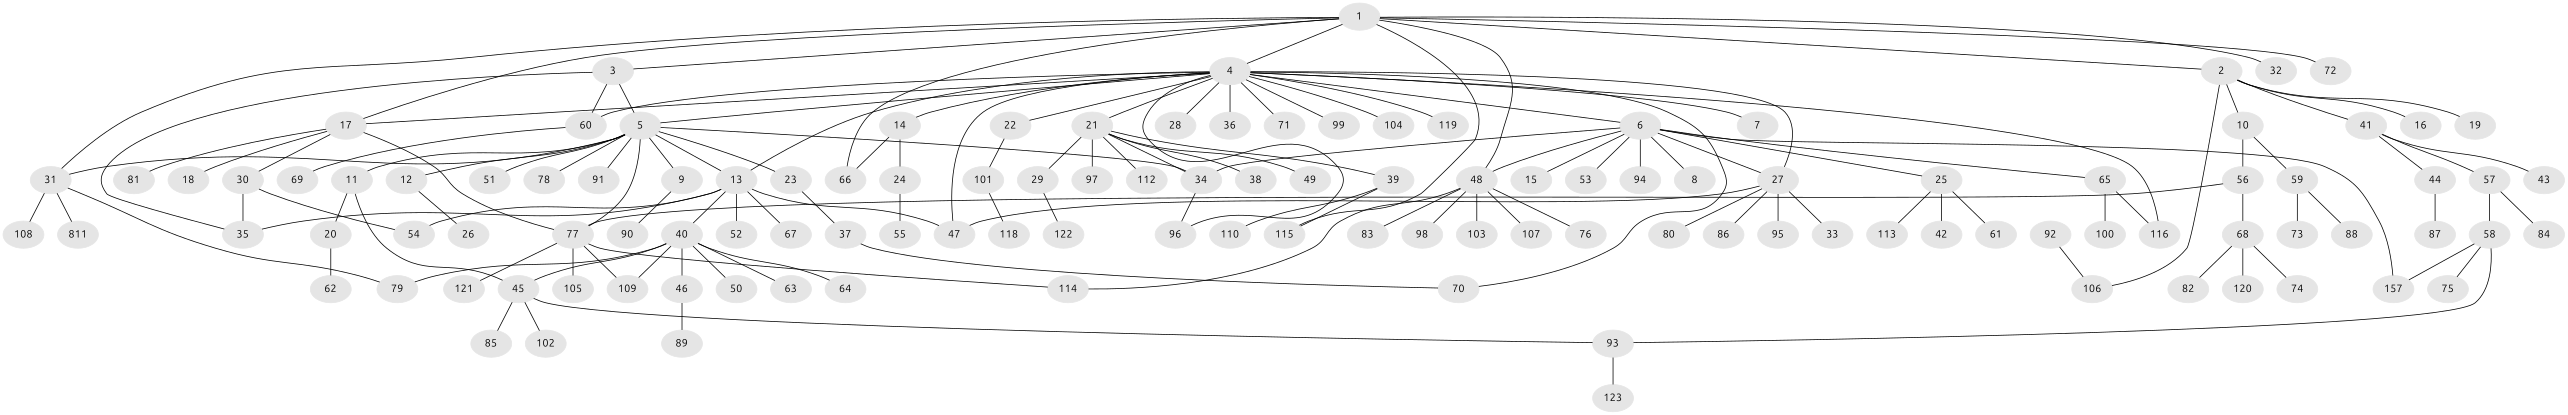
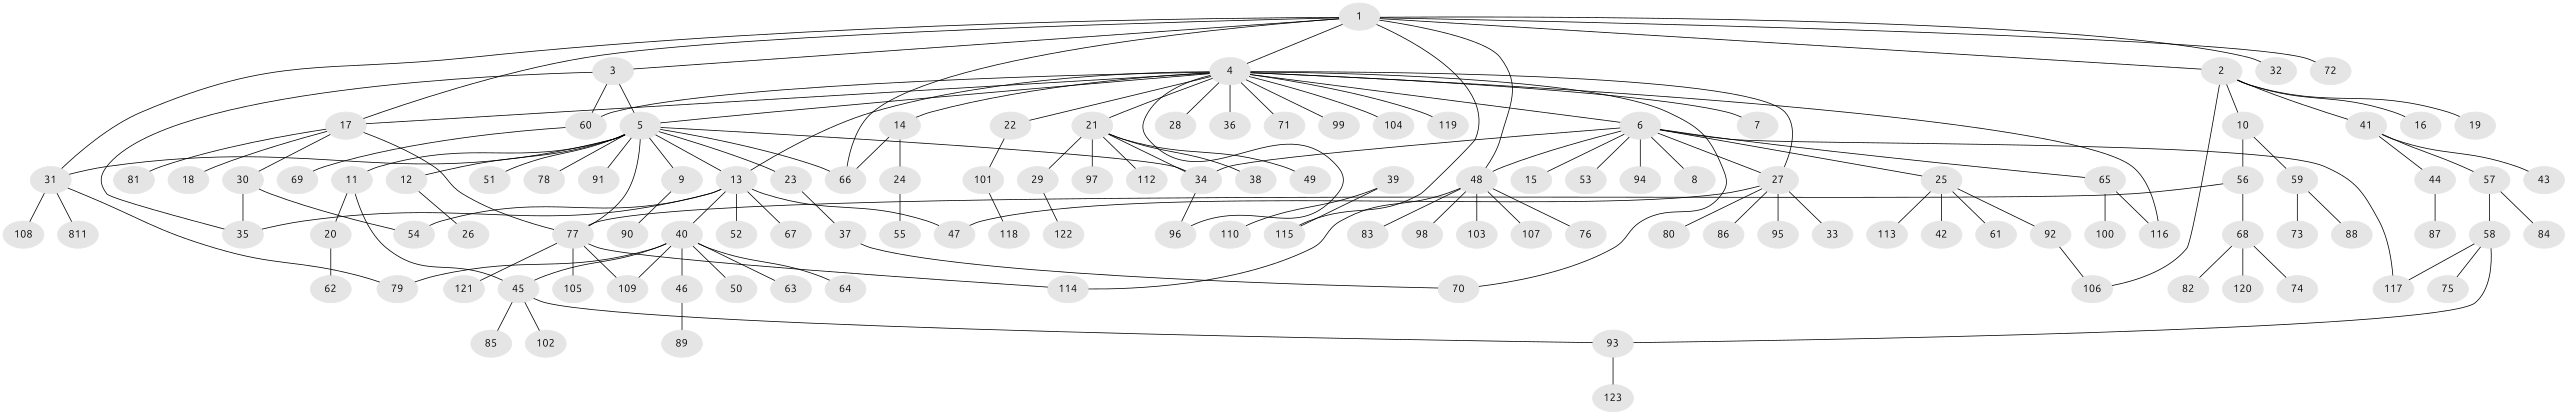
edge "4" -- "47": removed
edge "5" -- "66": added
edge "21" -- "39": removed
edge "25" -- "92": added
node "157": label "157" -> "117"
